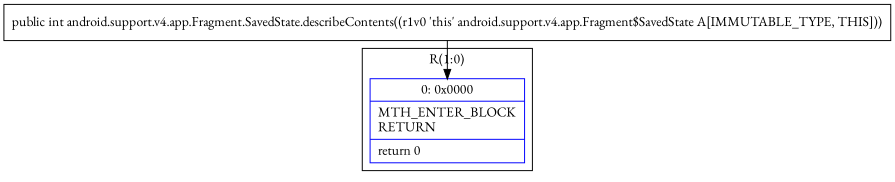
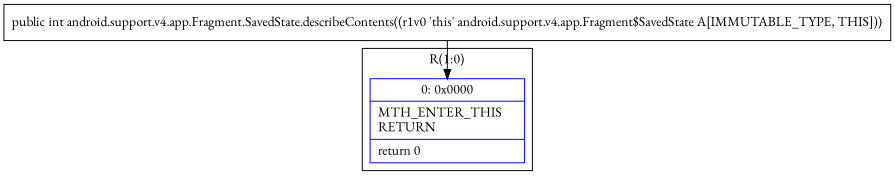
node "0: 0x0000": text "MTH_ENTER_BLOCK" -> "MTH_ENTER_THIS"
